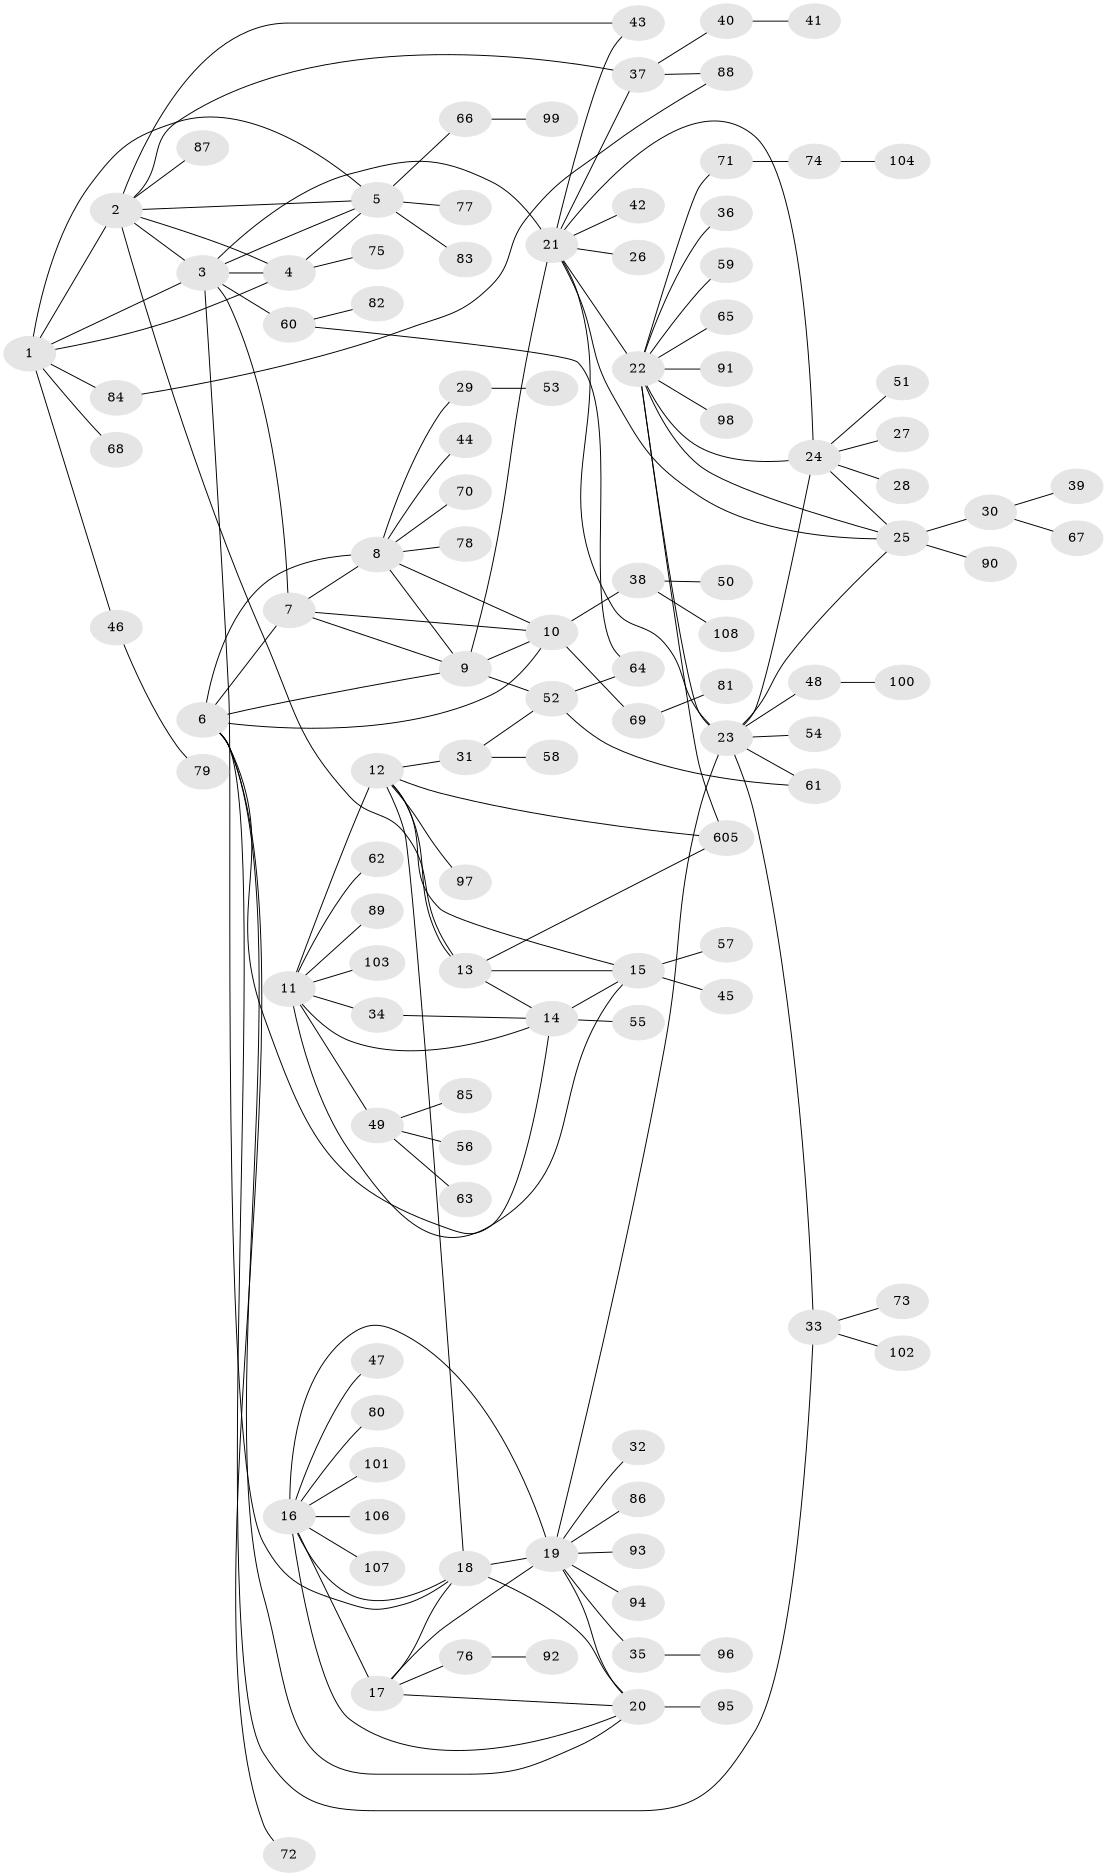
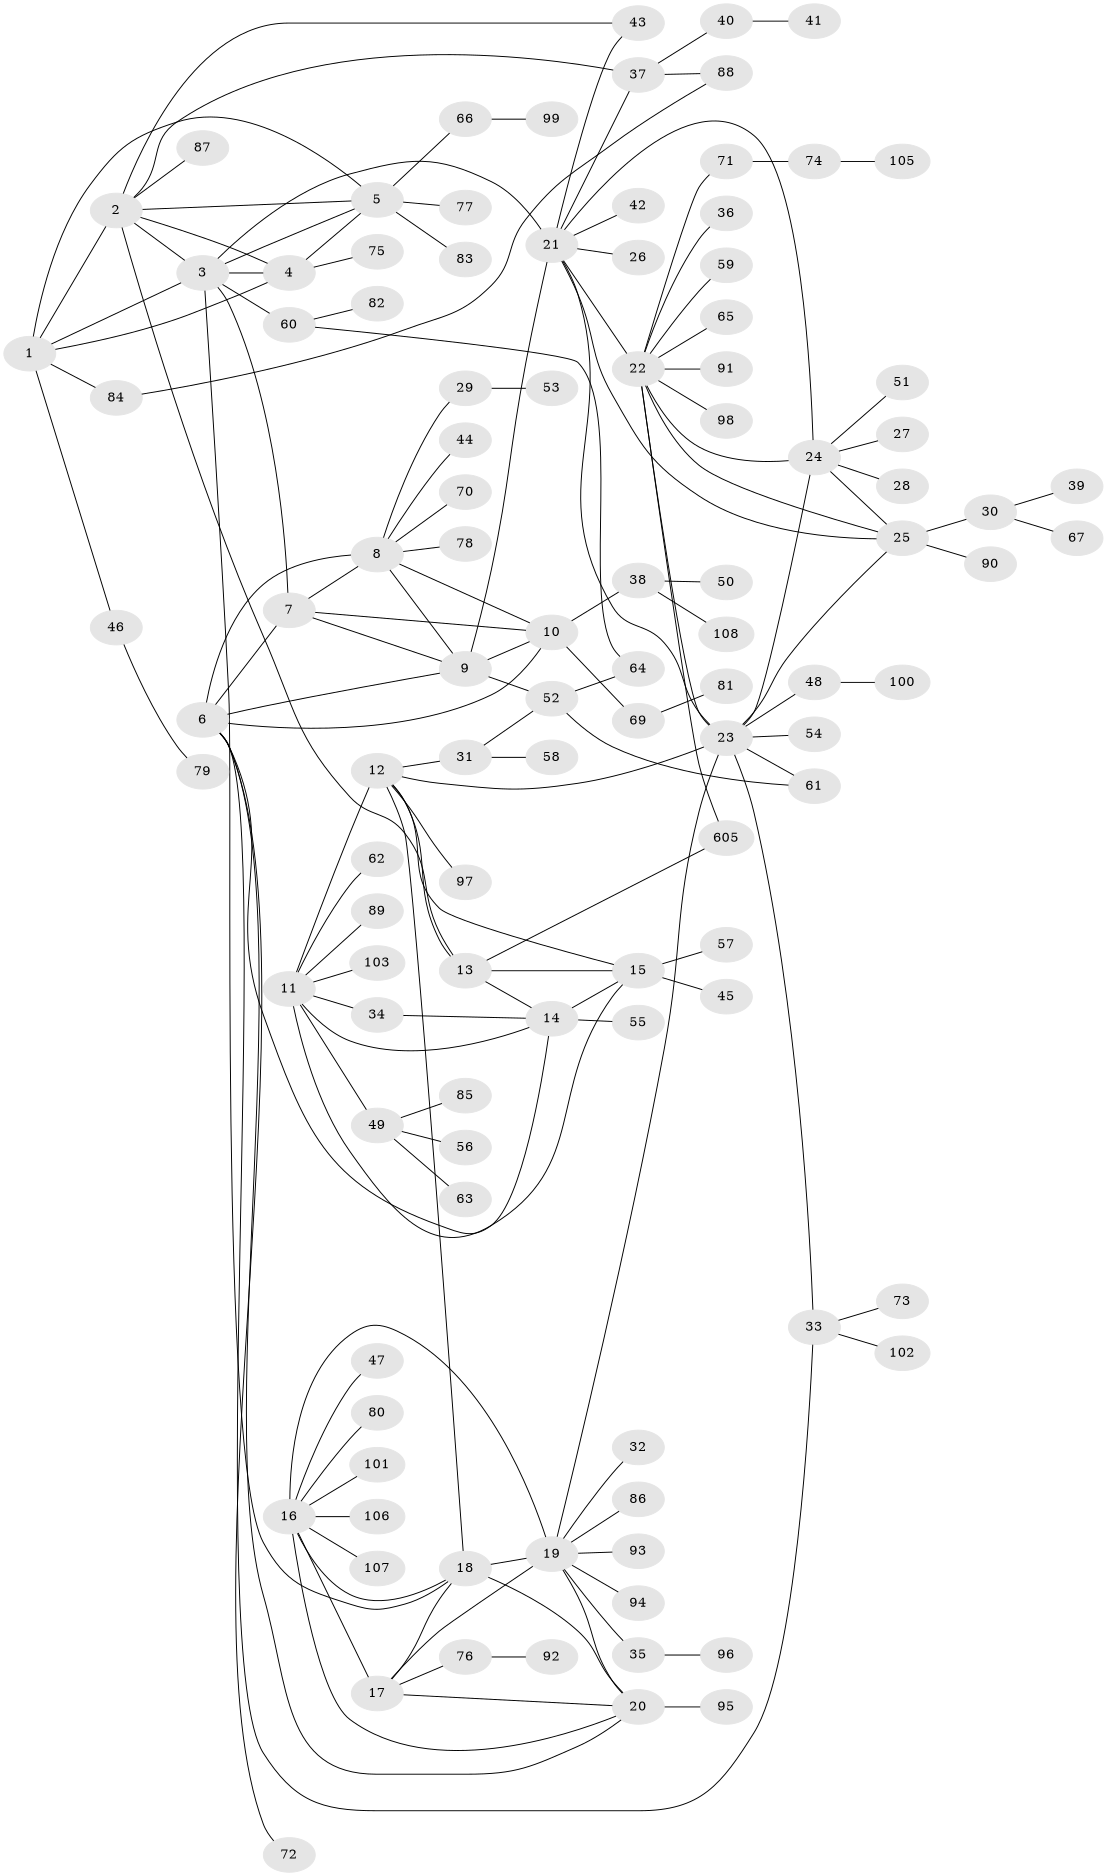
node "104": label "104" -> "105"
node "68": removed
edge "12" -- "605": now "12" -- "23"
